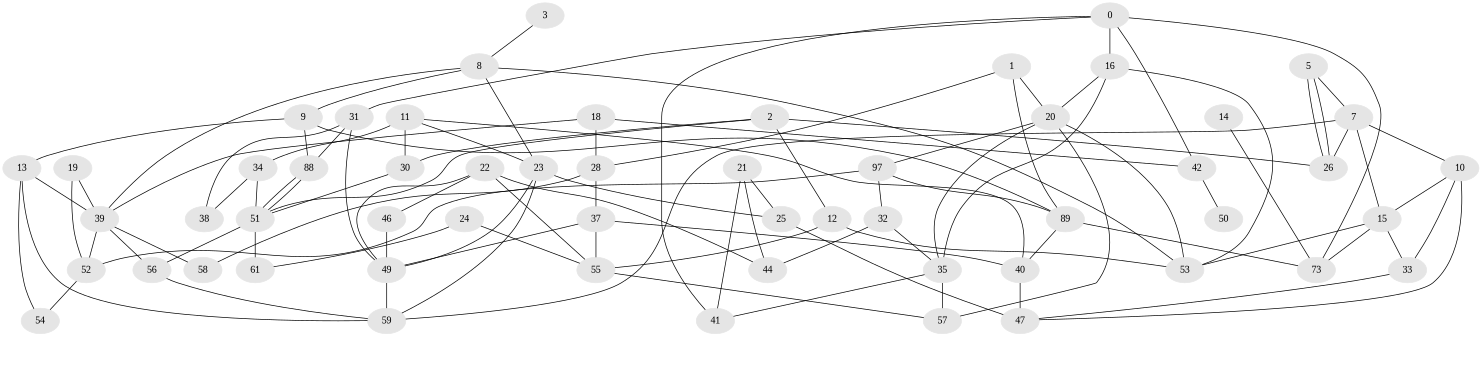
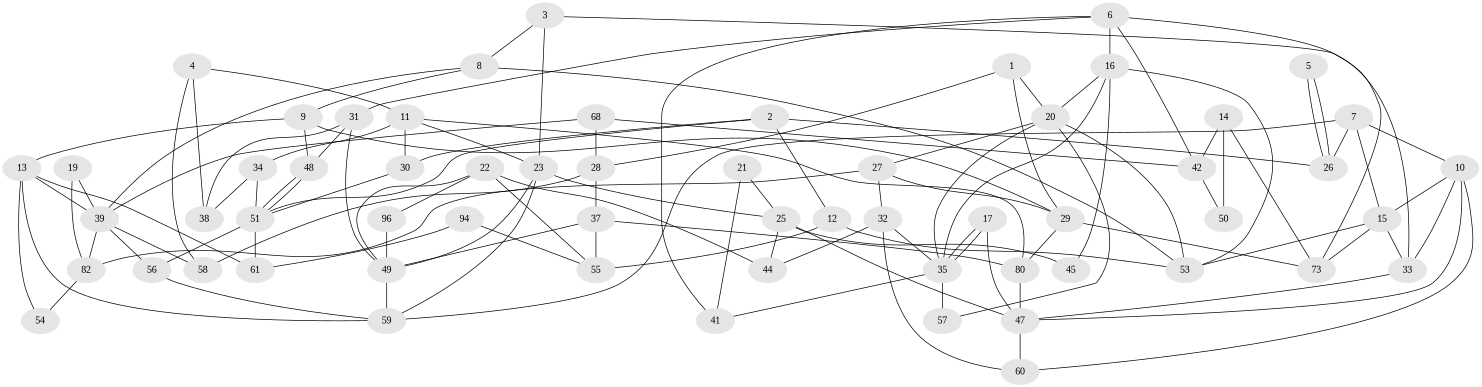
node "0": label "0" -> "6"
edge "3" -- "33": added
node "4": added
edge "5" -- "7": removed
edge "8" -- "23": now "3" -- "23"
node "18": label "18" -> "68"
edge "14" -- "42": added
node "88": label "88" -> "48"
node "97": label "97" -> "27"
edge "14" -- "50": added
edge "13" -- "61": added
node "46": label "46" -> "96"
node "24": label "24" -> "94"
node "17": added
node "89": label "89" -> "29"
edge "21" -- "44": now "25" -- "44"
node "52": label "52" -> "82"
node "40": label "40" -> "80"
node "45": added
edge "55" -- "57": removed
node "60": added
